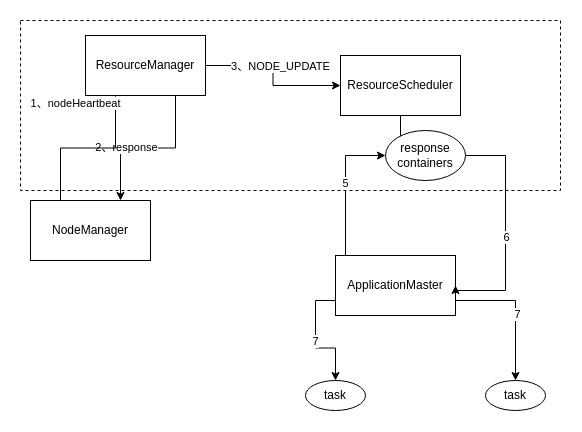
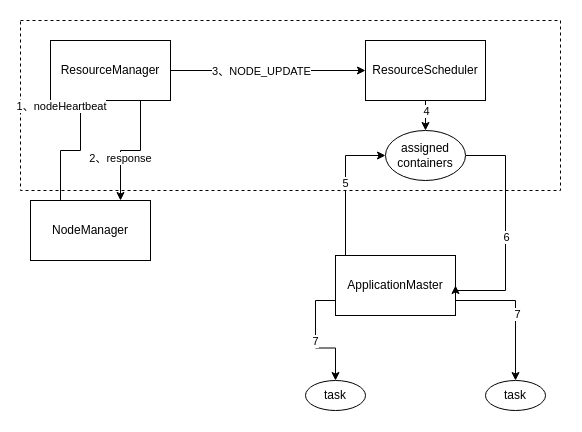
node "ResourceManager": moved (146, 66) -> (111, 71)
node "ResourceScheduler": moved (401, 86) -> (426, 71)
node "response containers": label "response containers" -> "assigned containers"
